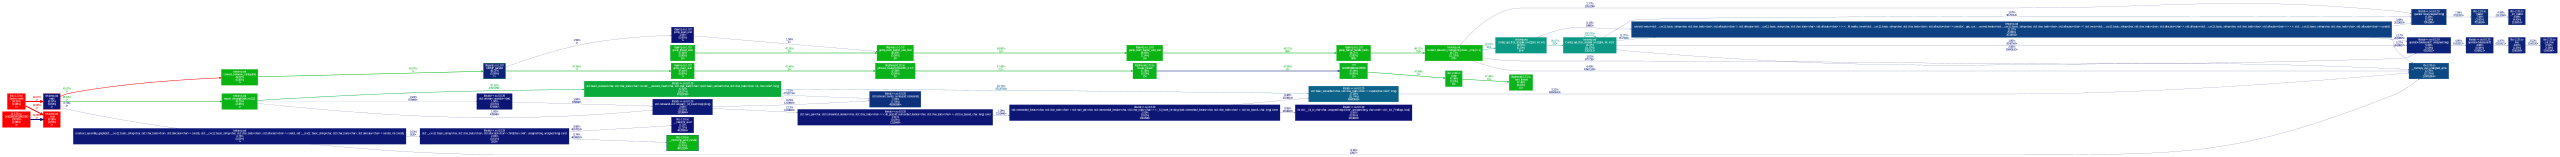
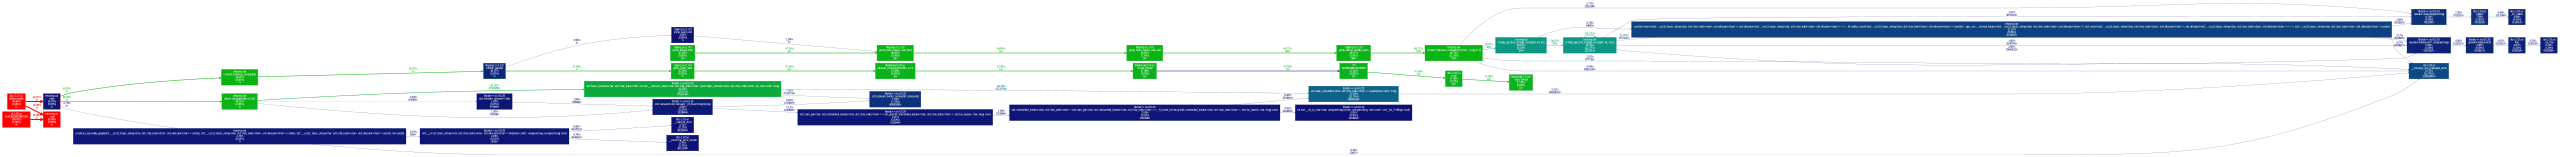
edge "testomp.out main 99.97% (0.00%) 1×" -> "testomp.out connect_between_contigs(int) 49.07% (0.00%) 1×": color #ff0000 -> #0ab410
edge "ld-2.33.so 0x0000000000001090 100.00% (0.00%) 0×" -> "testomp.out _start 99.98% (0.00%) 1×": color #0d0d73 -> #ff0000
node "libc-2.33.so __memcmp_avx2_movbe 0.76% (0.76%) 4812100×": fillcolor #0ab413 -> #0d1074
